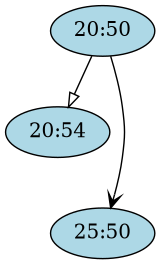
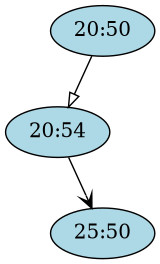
edge "20:50" -> "25:50": now "20:54" -> "25:50"
